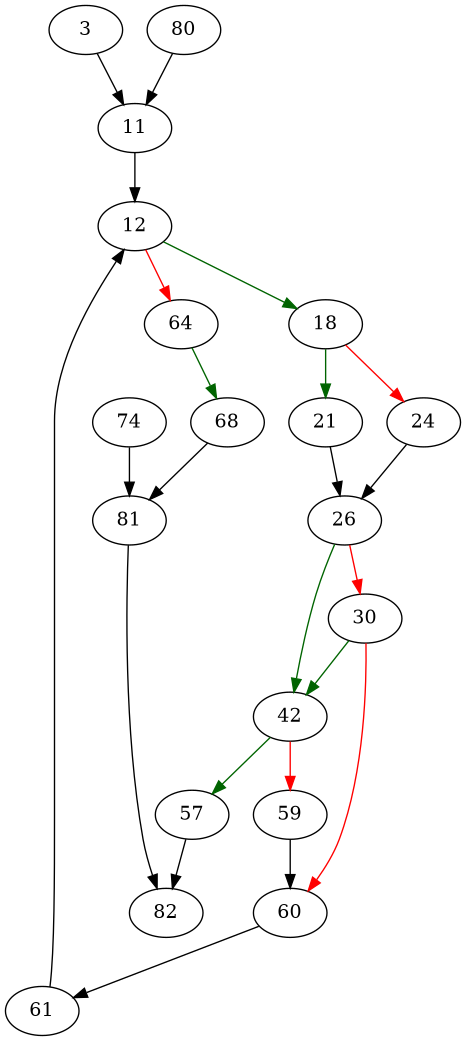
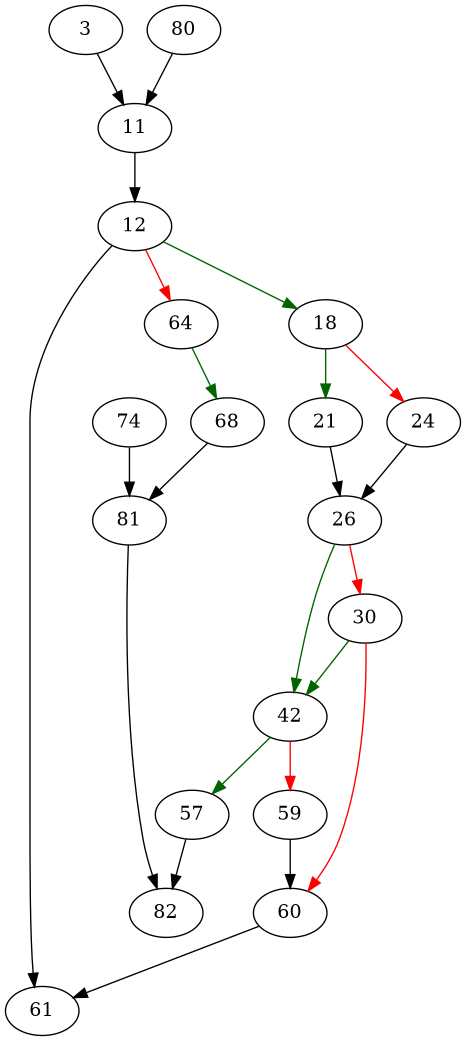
edge "61" -> "12": reversed
